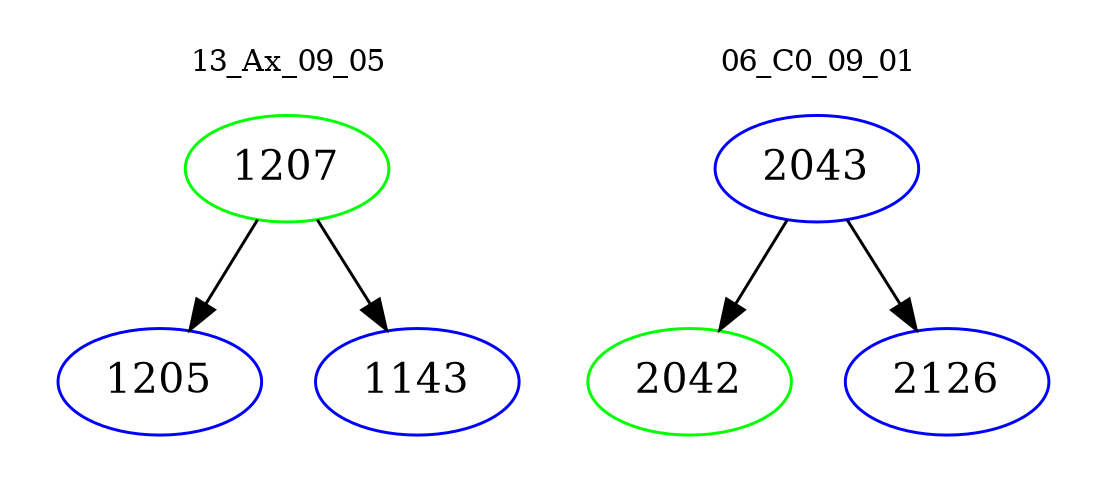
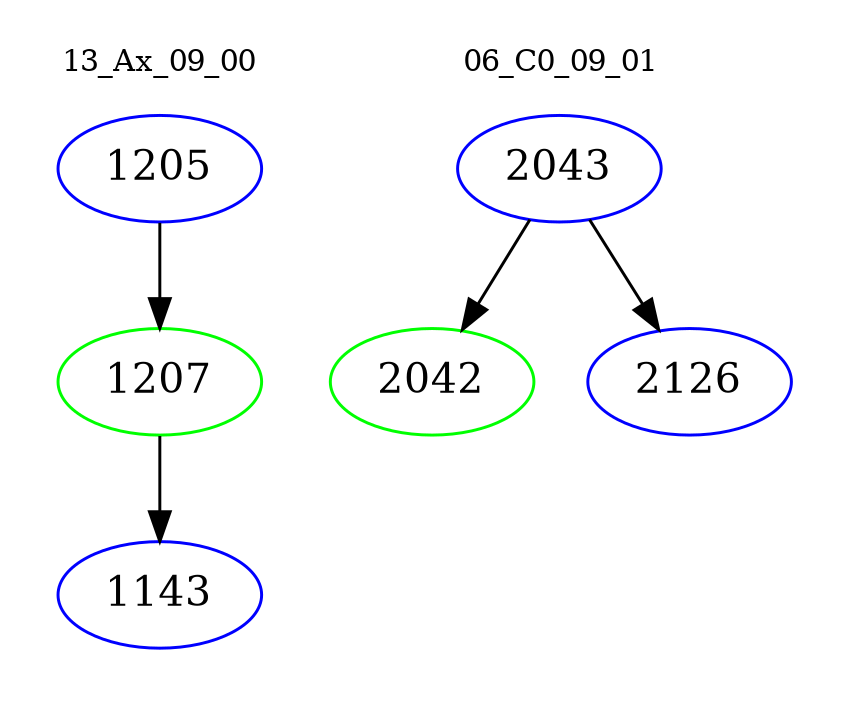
cluster "13_Ax_09_05": label "13_Ax_09_05" -> "13_Ax_09_00"
edge "1207" -> "1205": reversed
